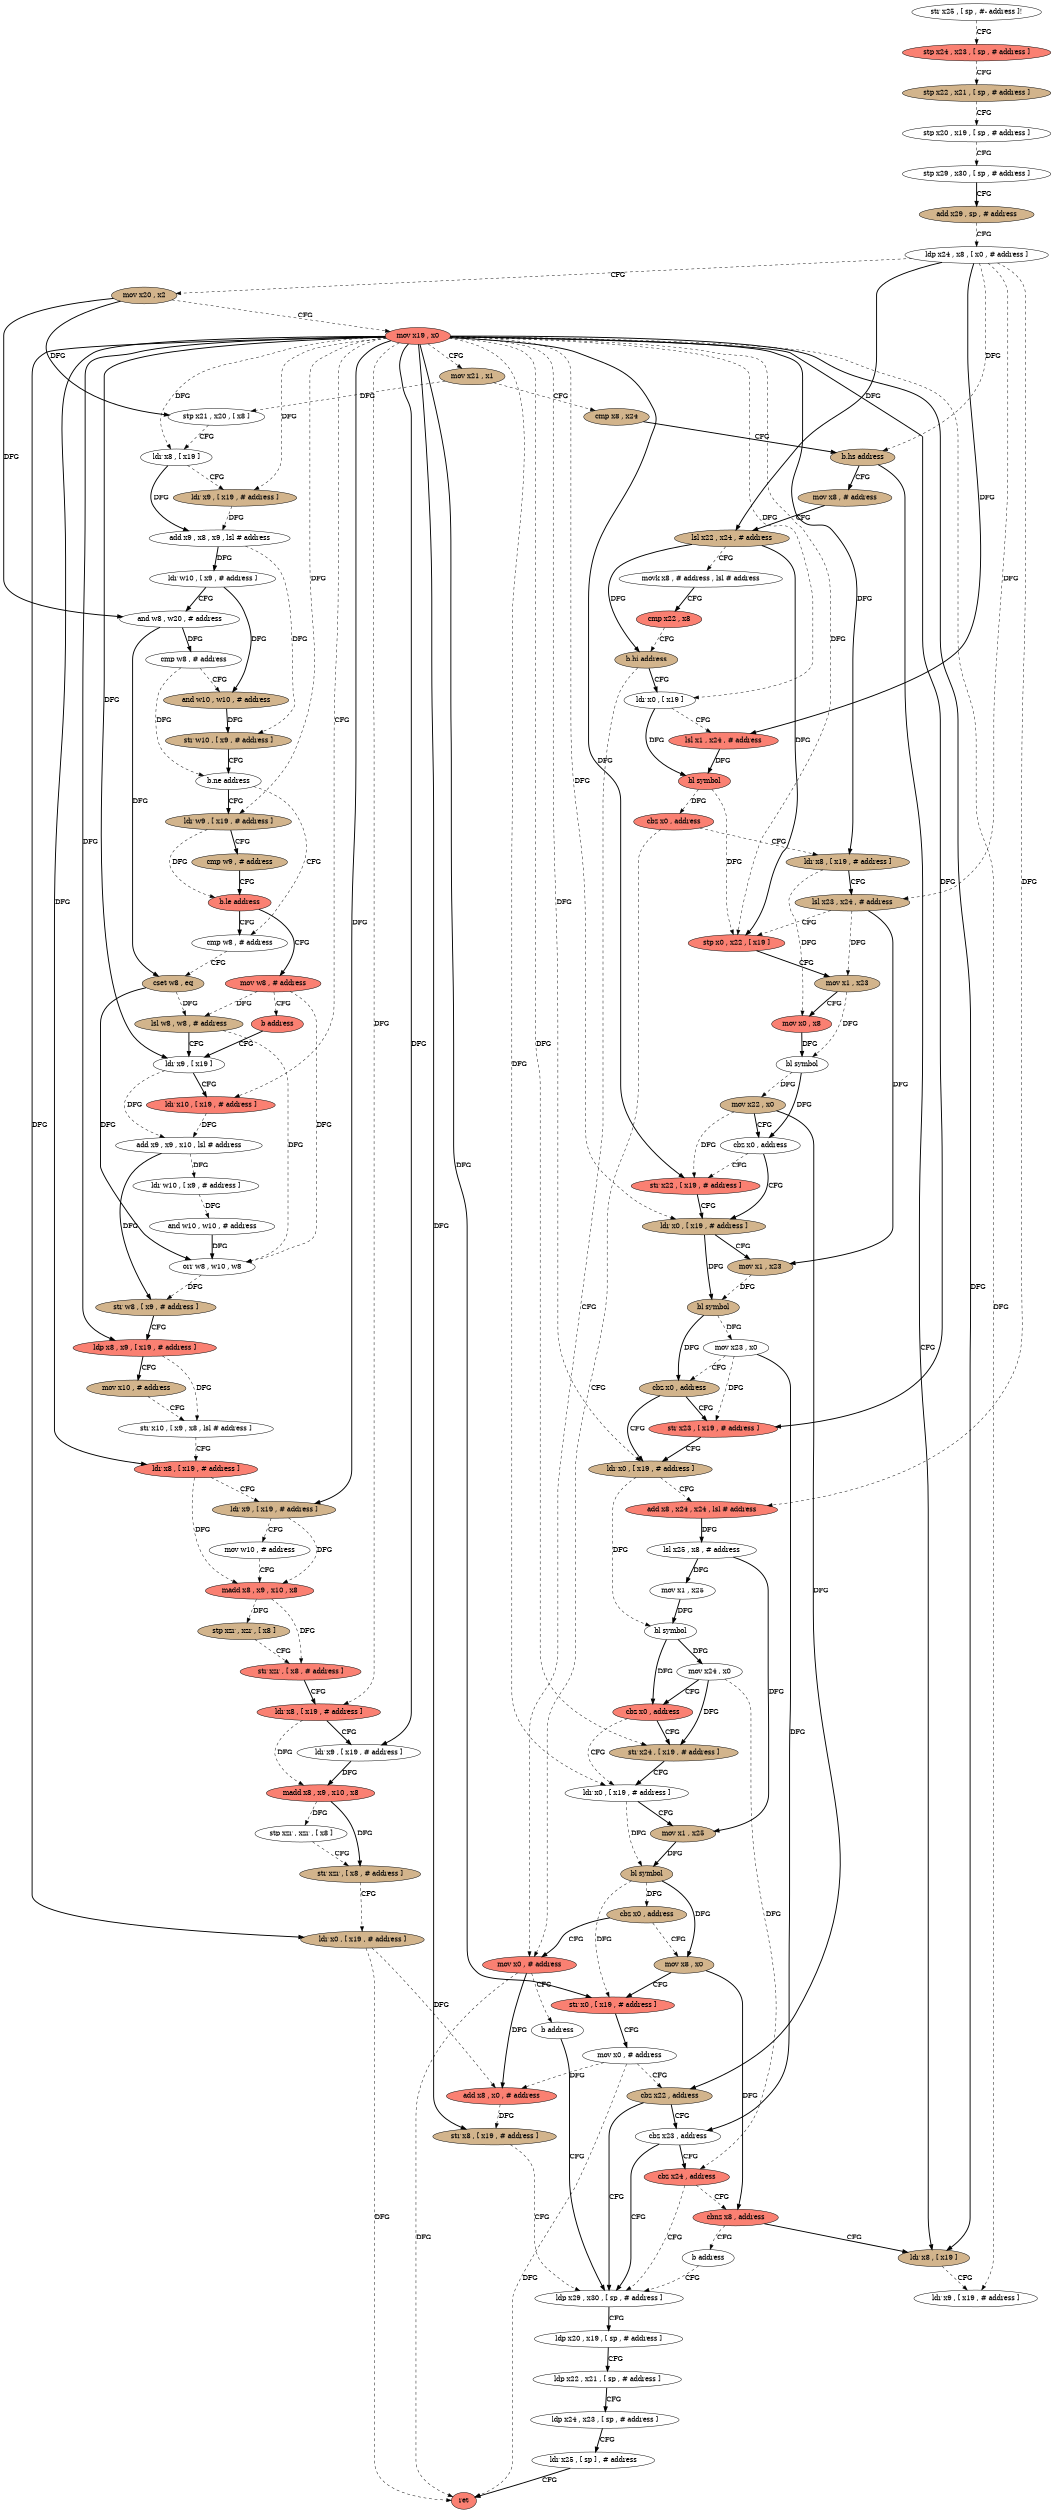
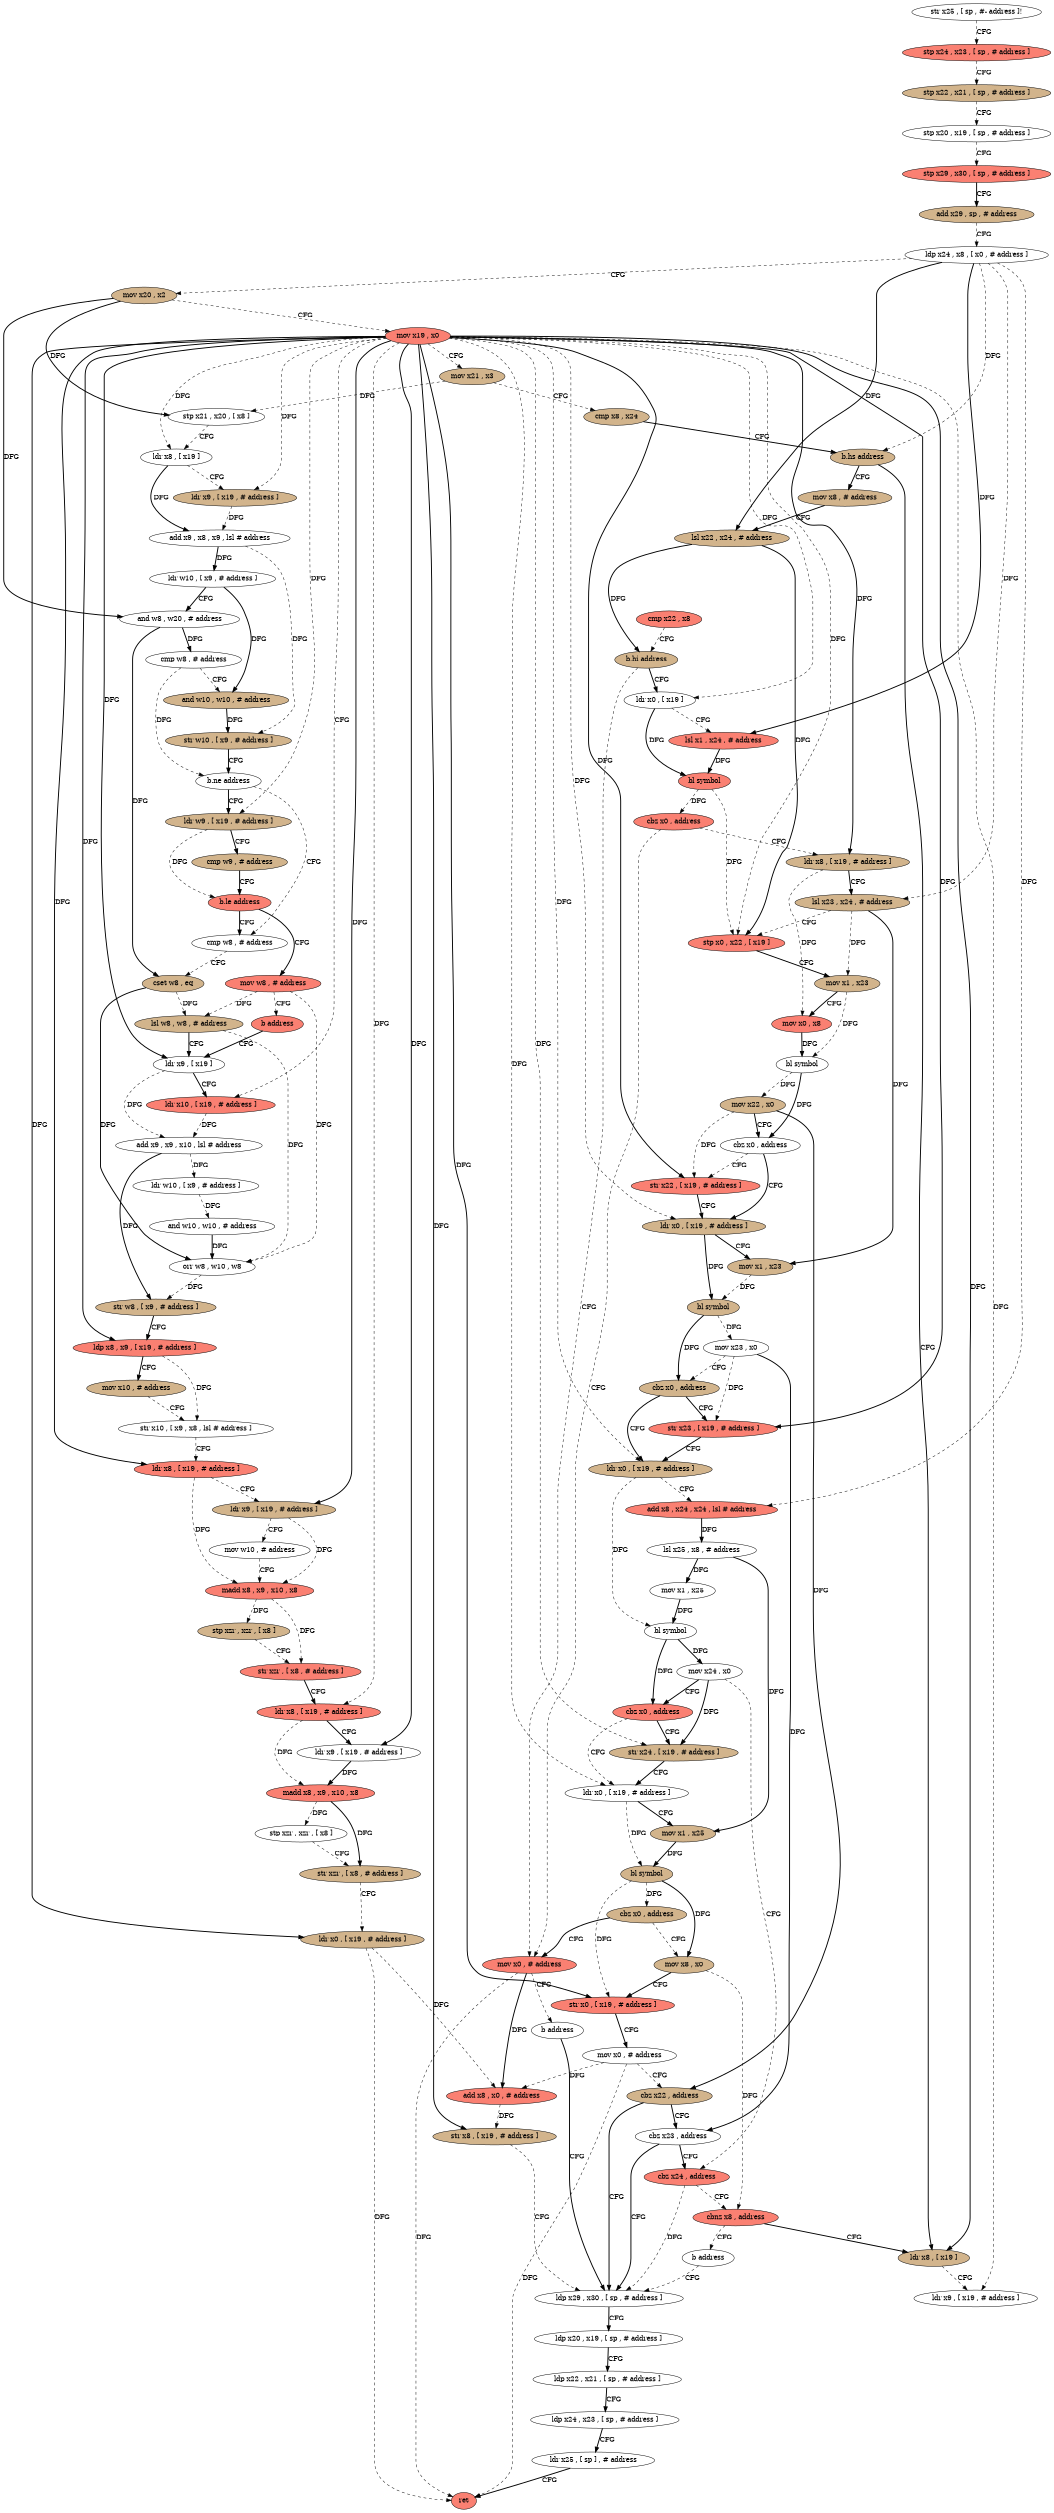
node "stp x29 , x30 , [ sp , # address ]": fillcolor white -> salmon
node "mov x21 , x1": label "mov x21 , x1" -> "mov x21 , x3"
node "movk x8 , # address , lsl # address": removed
edge "mov x24 , x0" -> "cbz x24 , address": label "DFG" -> "CFG"
edge "mov x8 , x0" -> "cbnz x8 , address": style bold -> dashed
edge "cbz x24 , address" -> "ldp x29 , x30 , [ sp , # address ]": label "CFG" -> "DFG"
